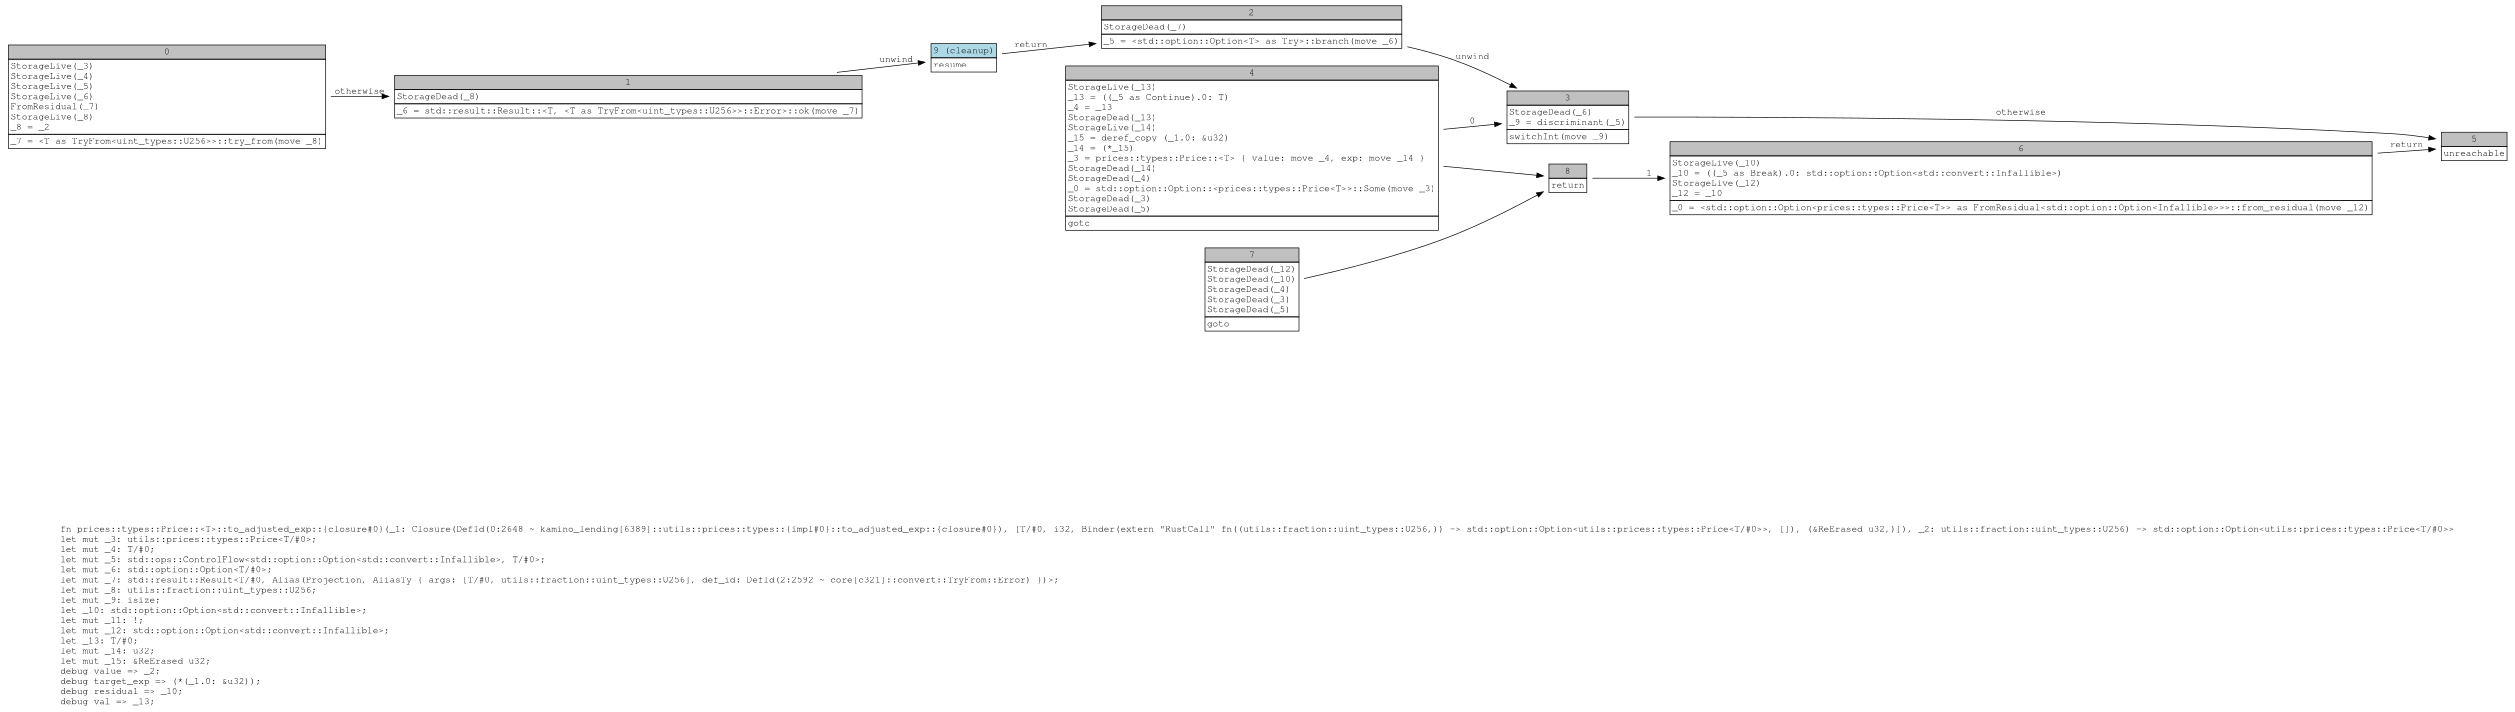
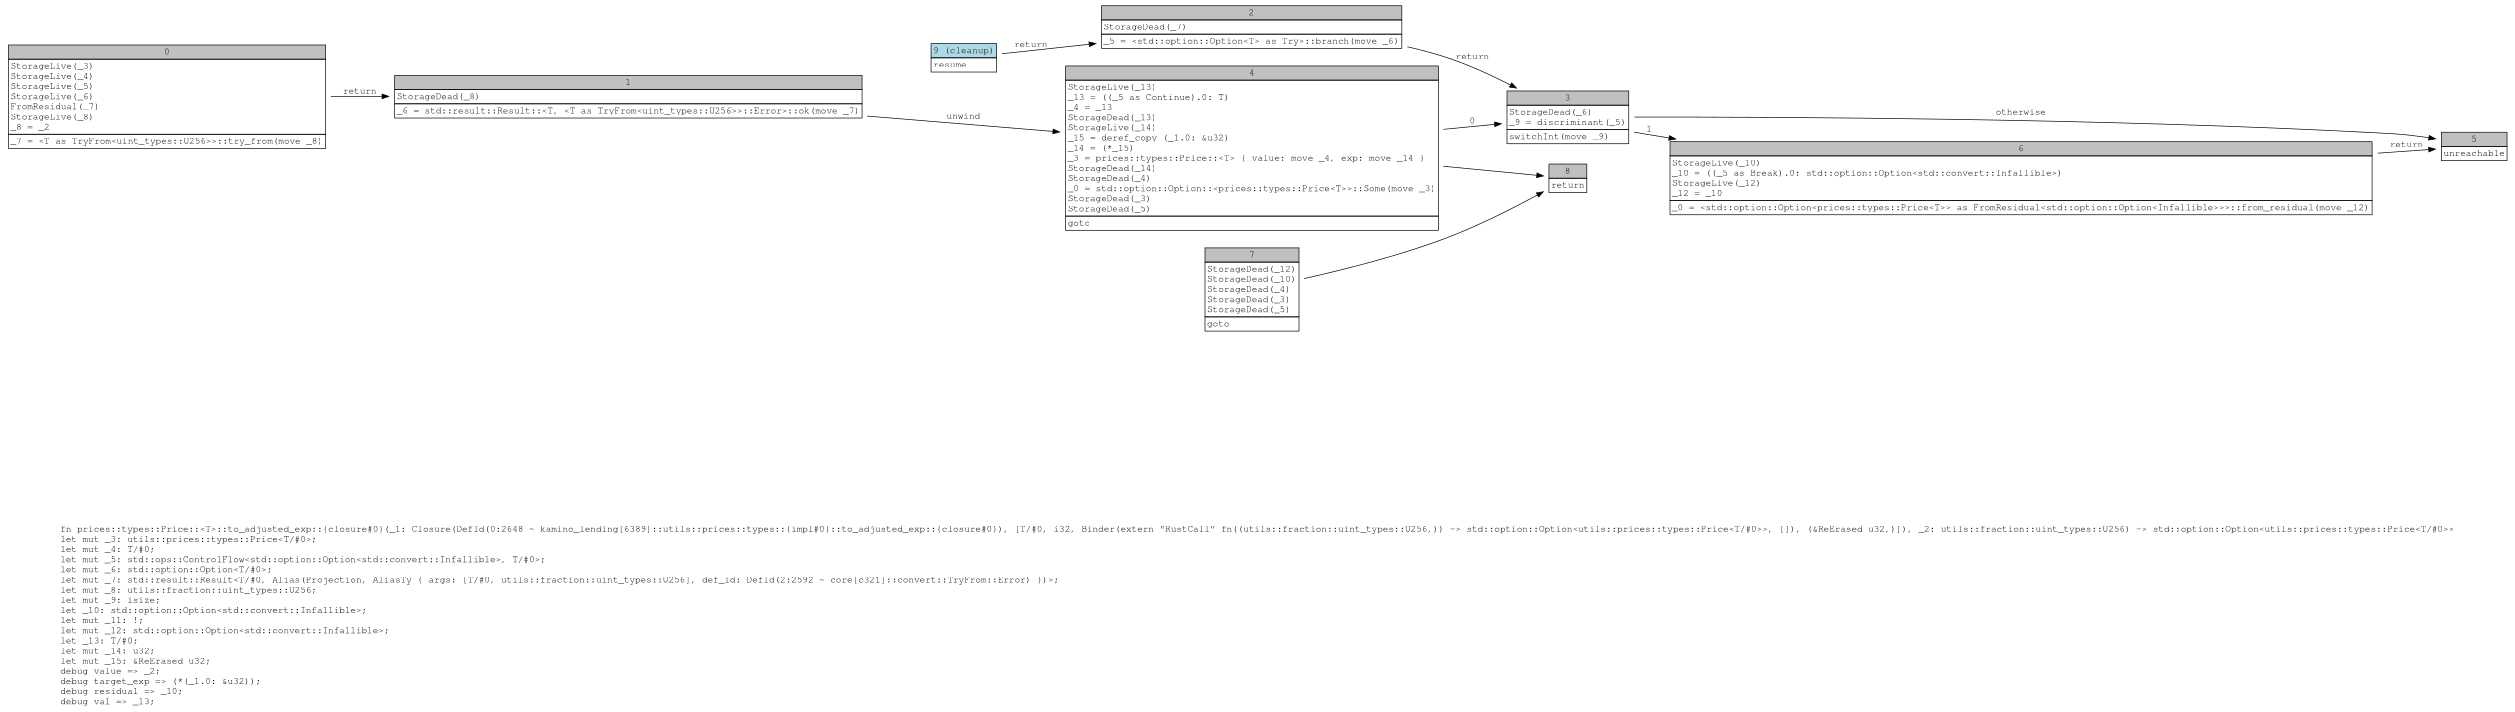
edge "2" -> "3": label "unwind" -> "return"
edge "1" -> "9 (cleanup)": now "1" -> "4"
edge "0" -> "1": label "otherwise" -> "return"
edge "8" -> "6": now "3" -> "6"
